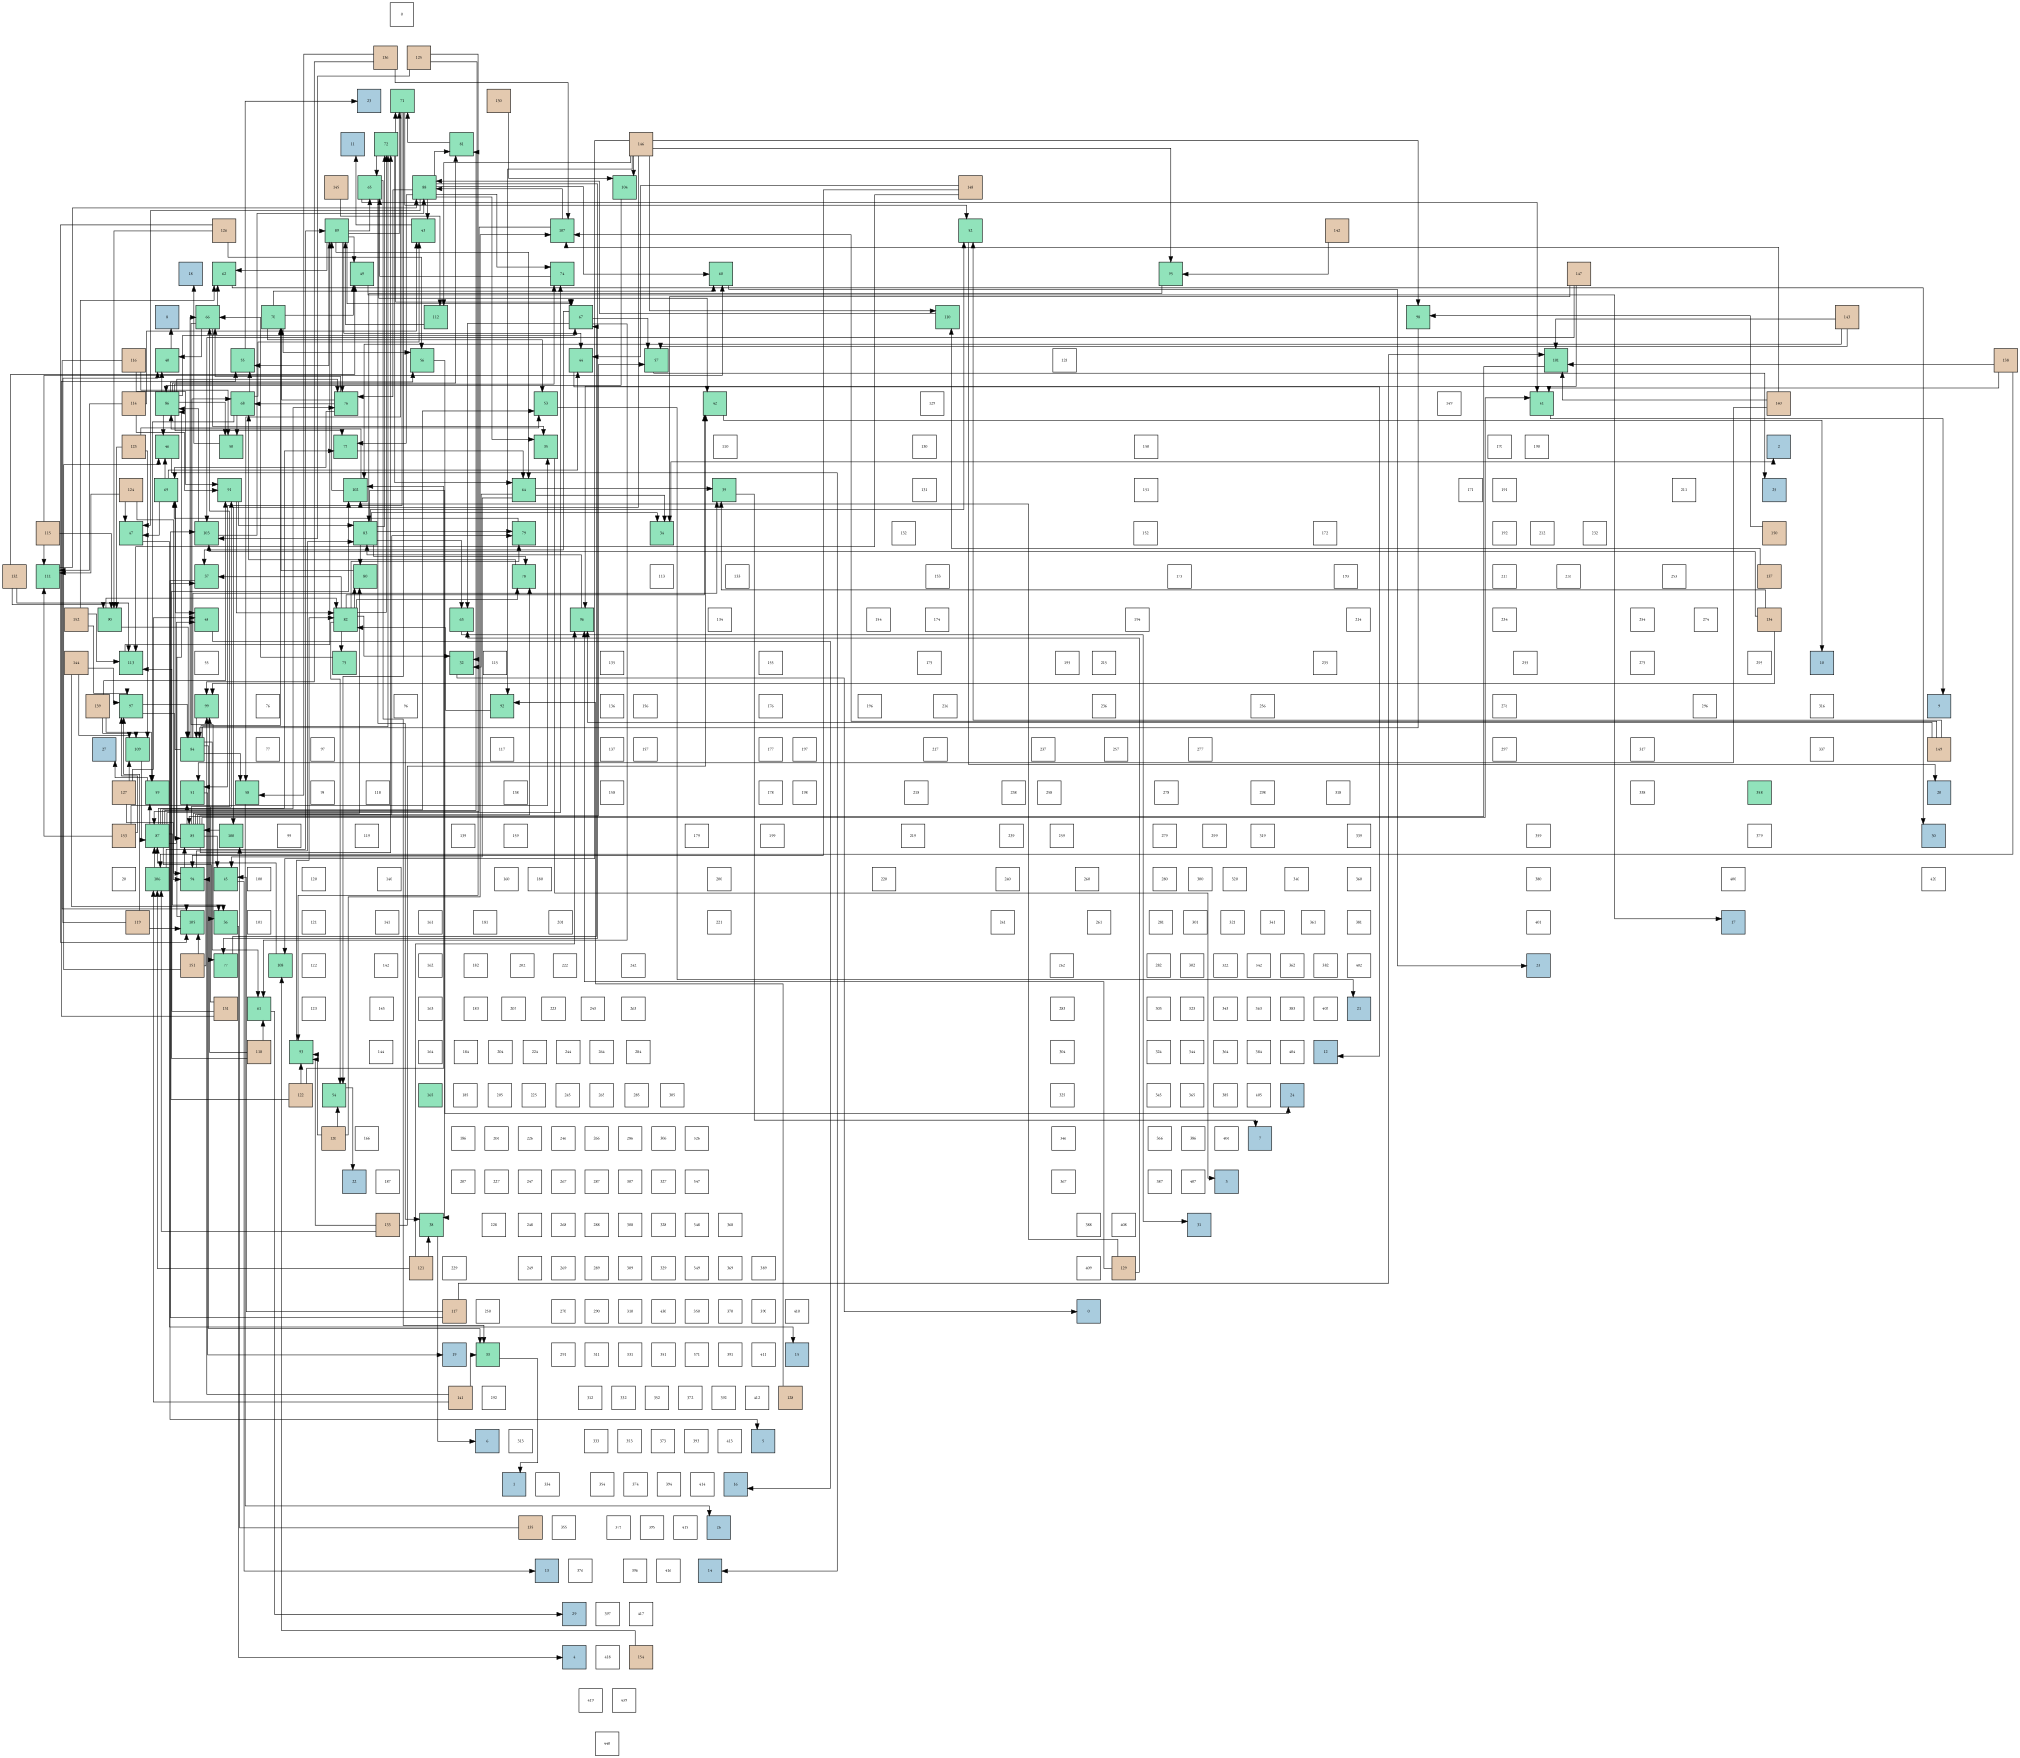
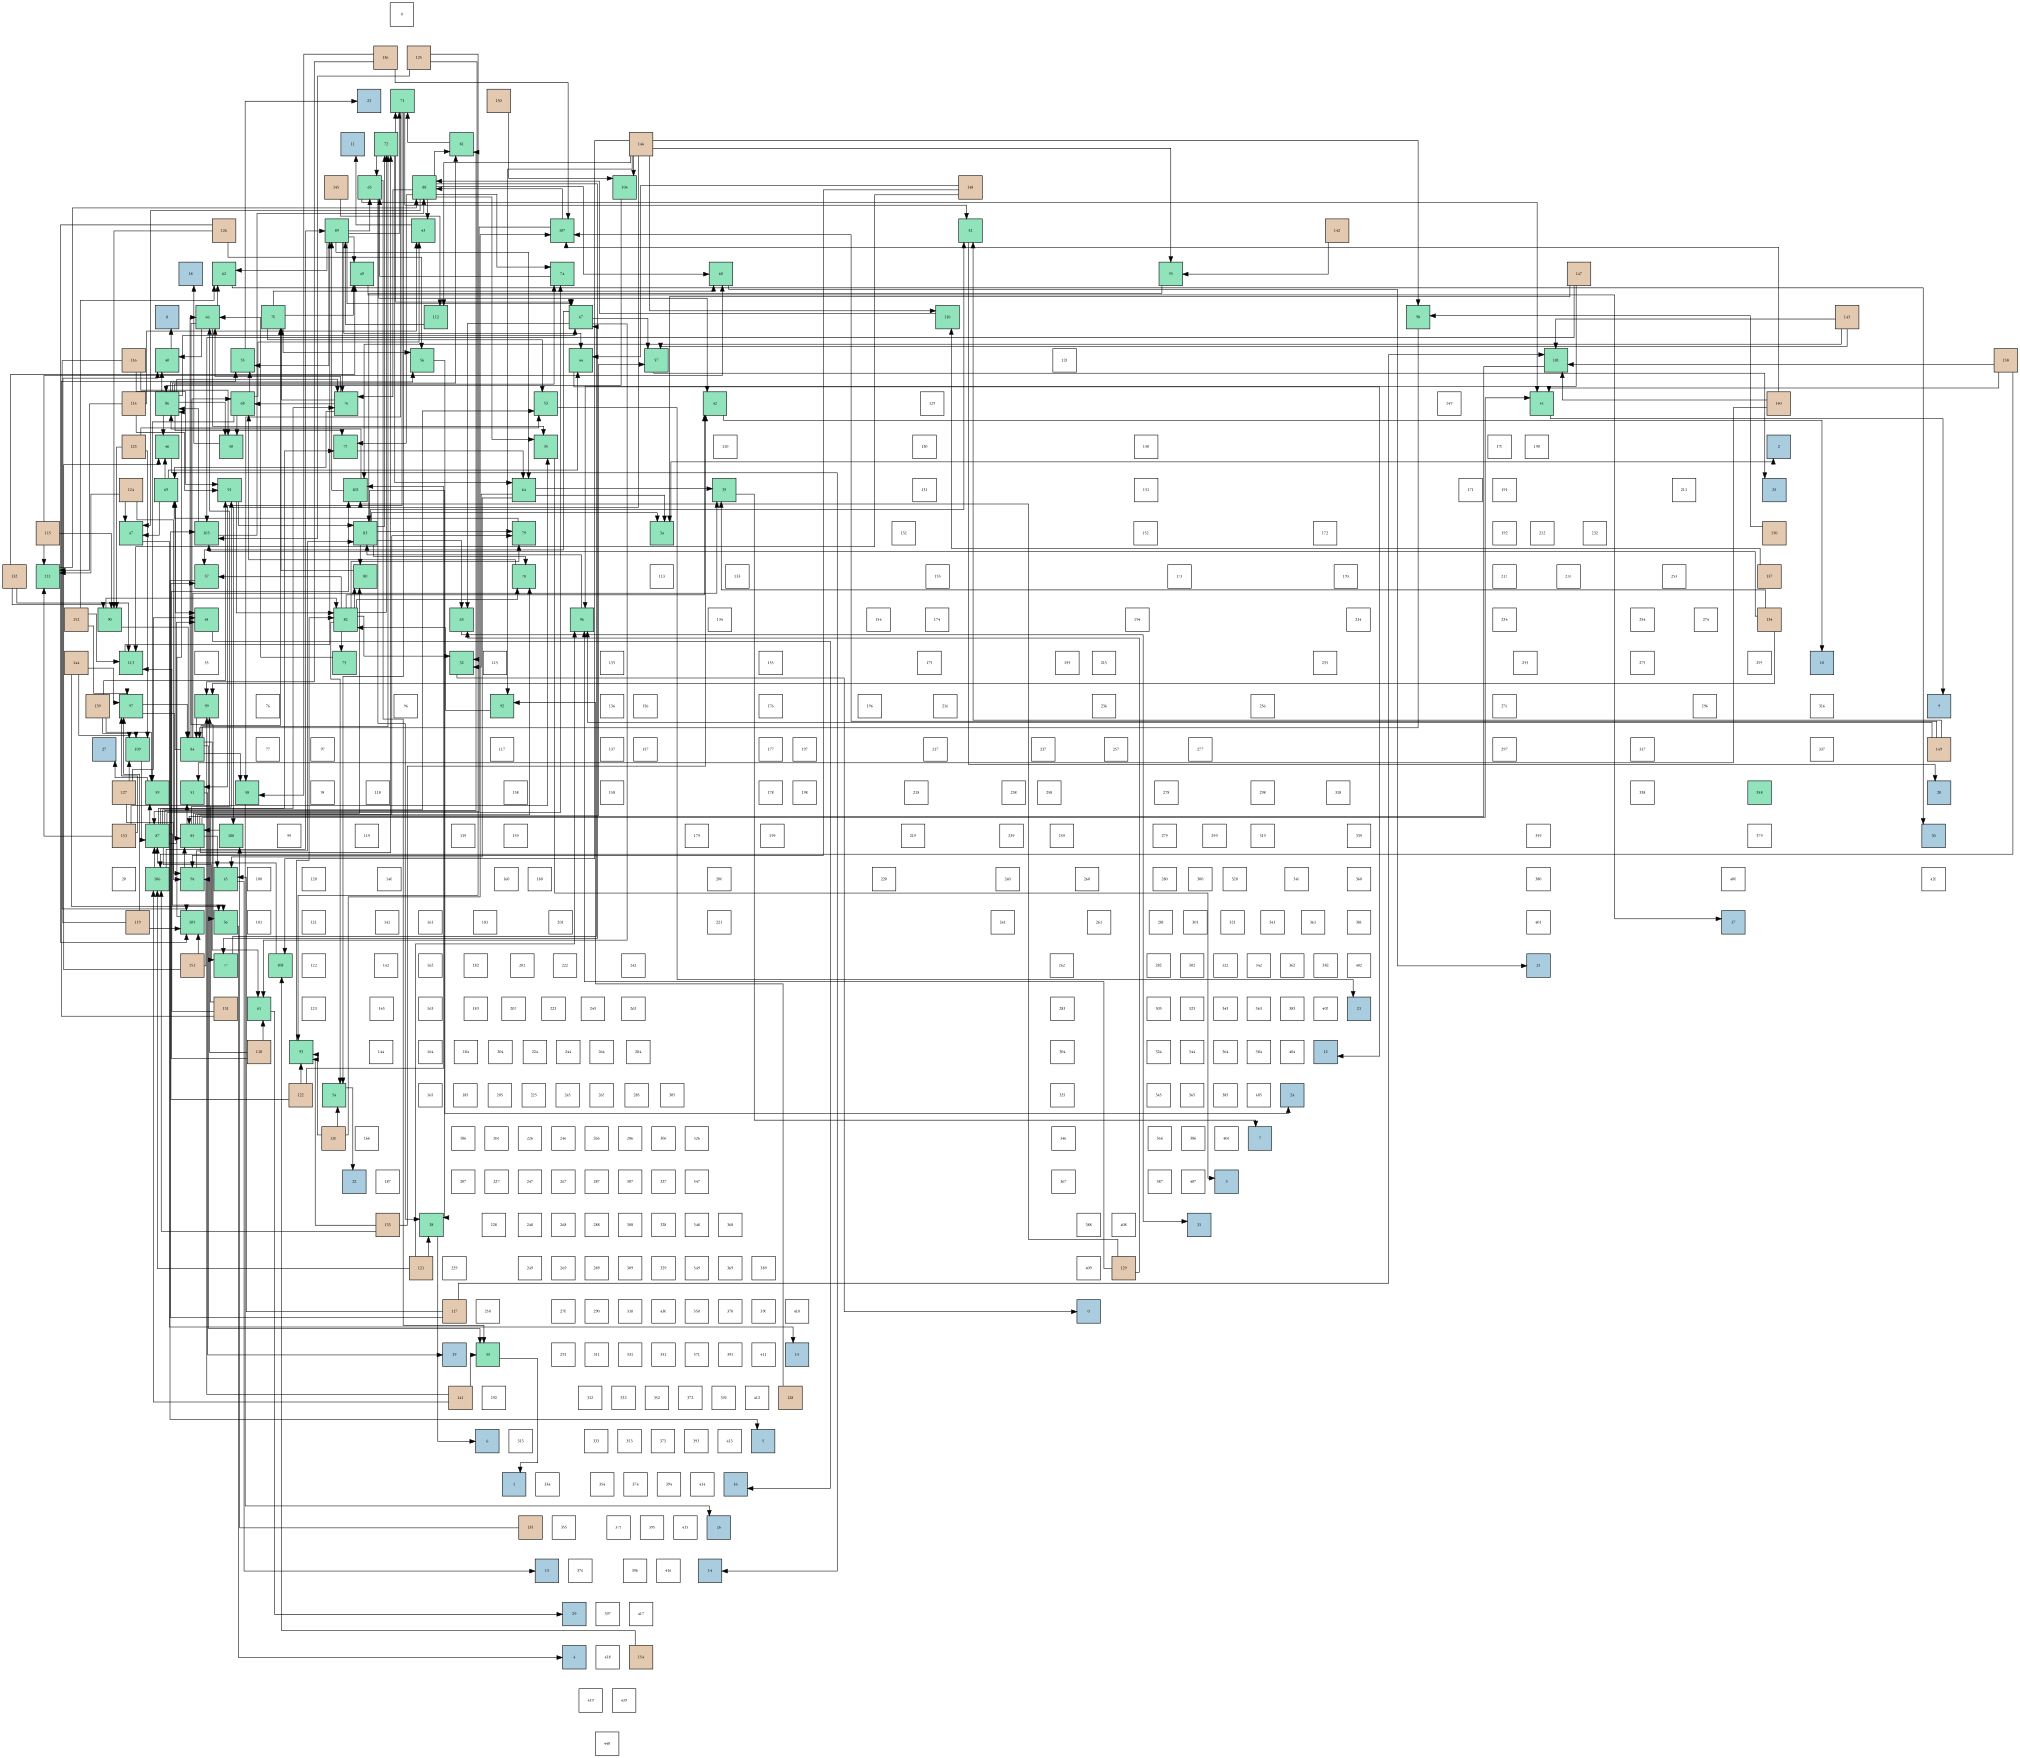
node "165": fillcolor #91e3bb -> #ffffff
